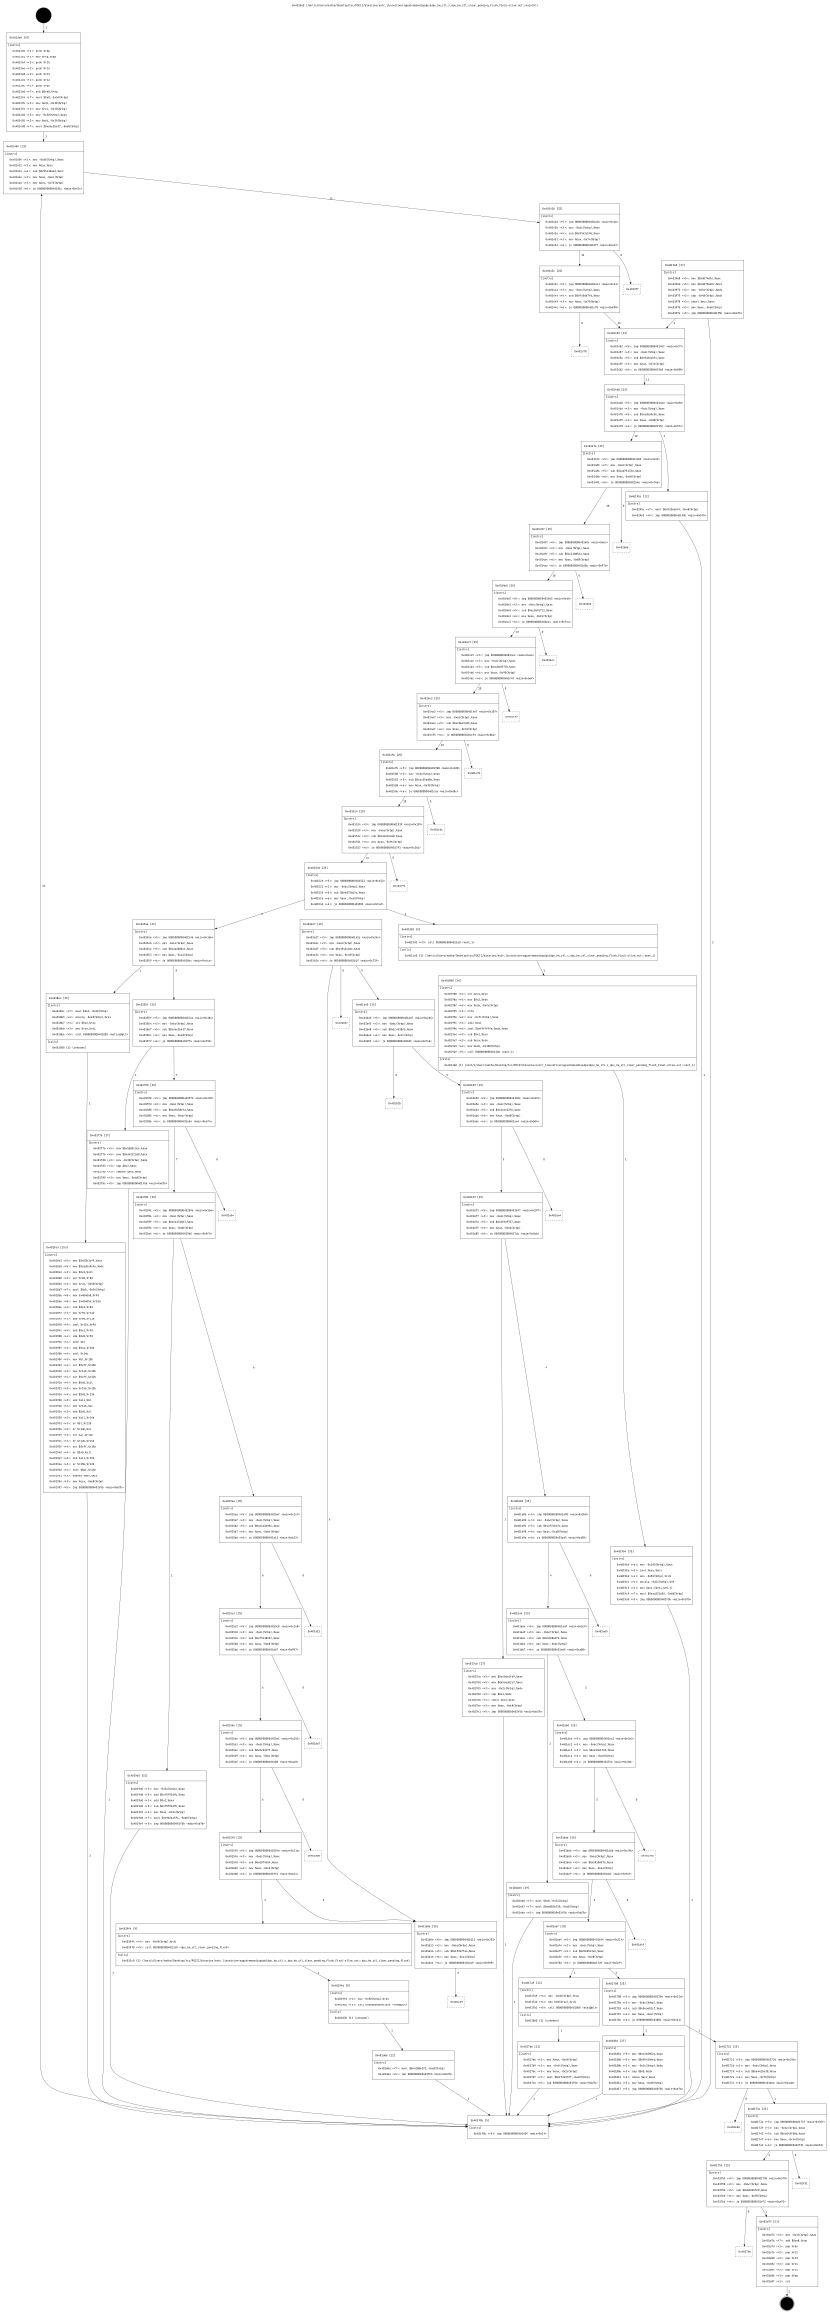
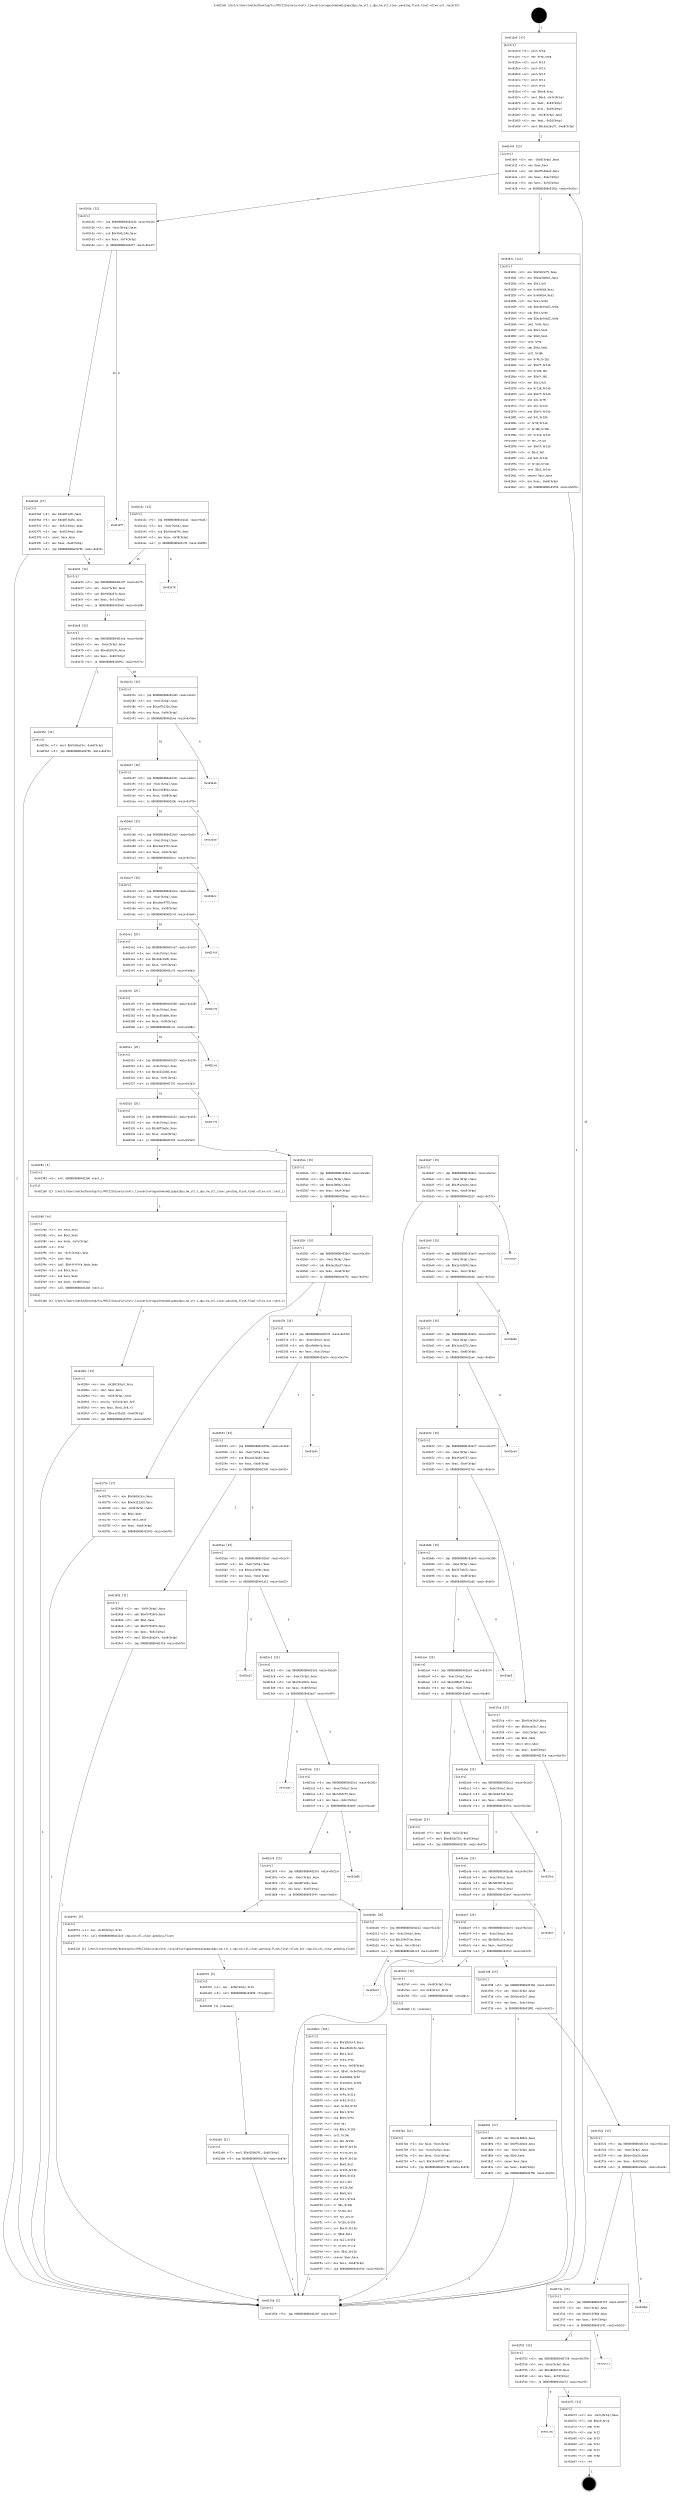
edge "0x401426 [22]" -> "0x40143c [22]": now "0x401426 [22]" -> "0x401968 [27]"
node "0x40181c [144]": added
node "0x4018ac [23]": removed
